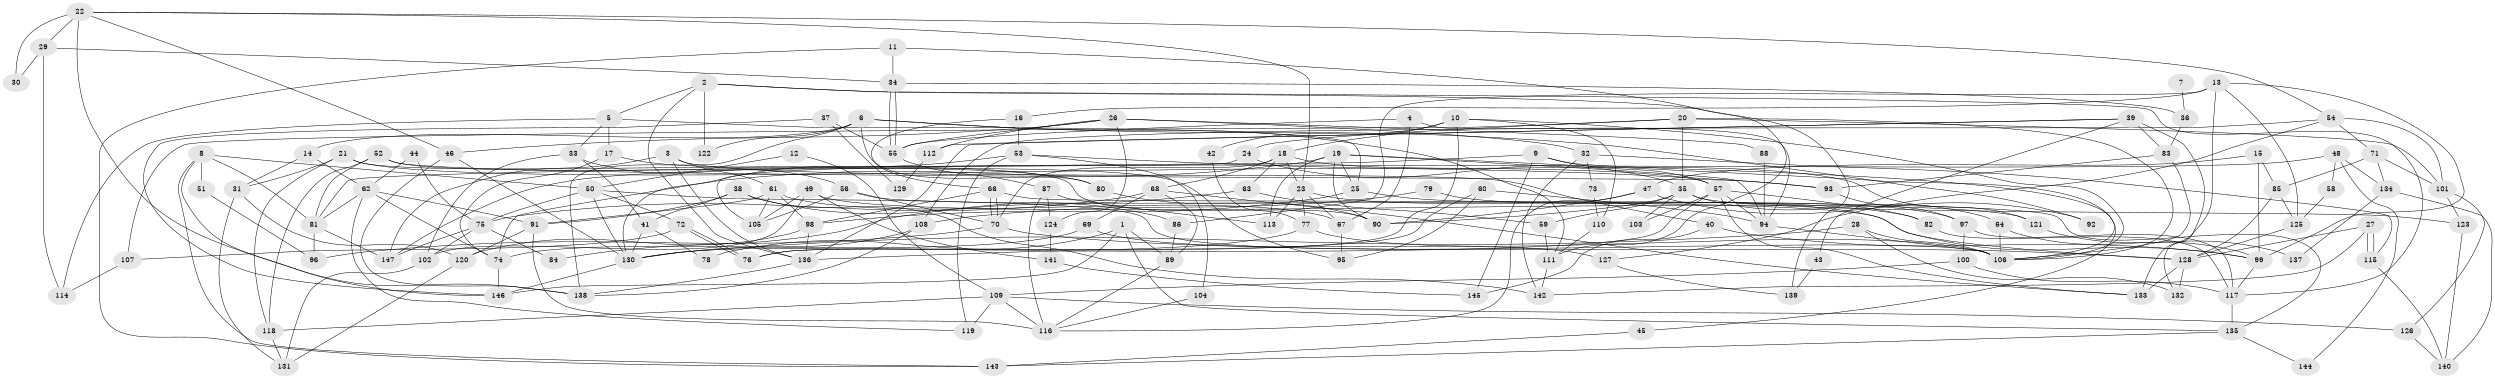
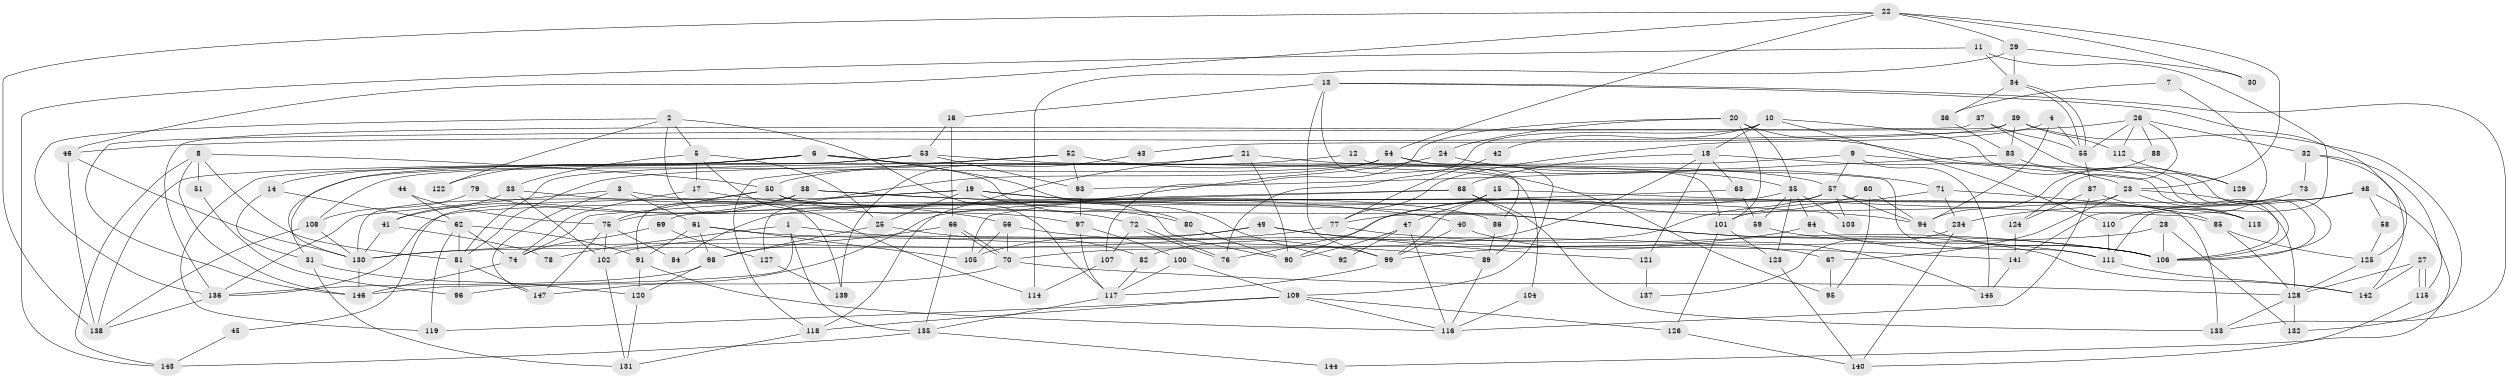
edge "4" -- "67": now "4" -- "77"
node "134": label "134" -> "234"
edge "7" -- "141": added
